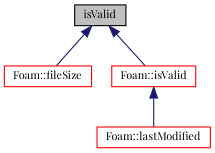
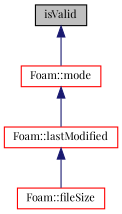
edge "Foam::fileSize" -> "isValid": now "Foam::fileSize" -> "Foam::lastModified"
node "Foam::isValid": label "Foam::isValid" -> "Foam::mode"
